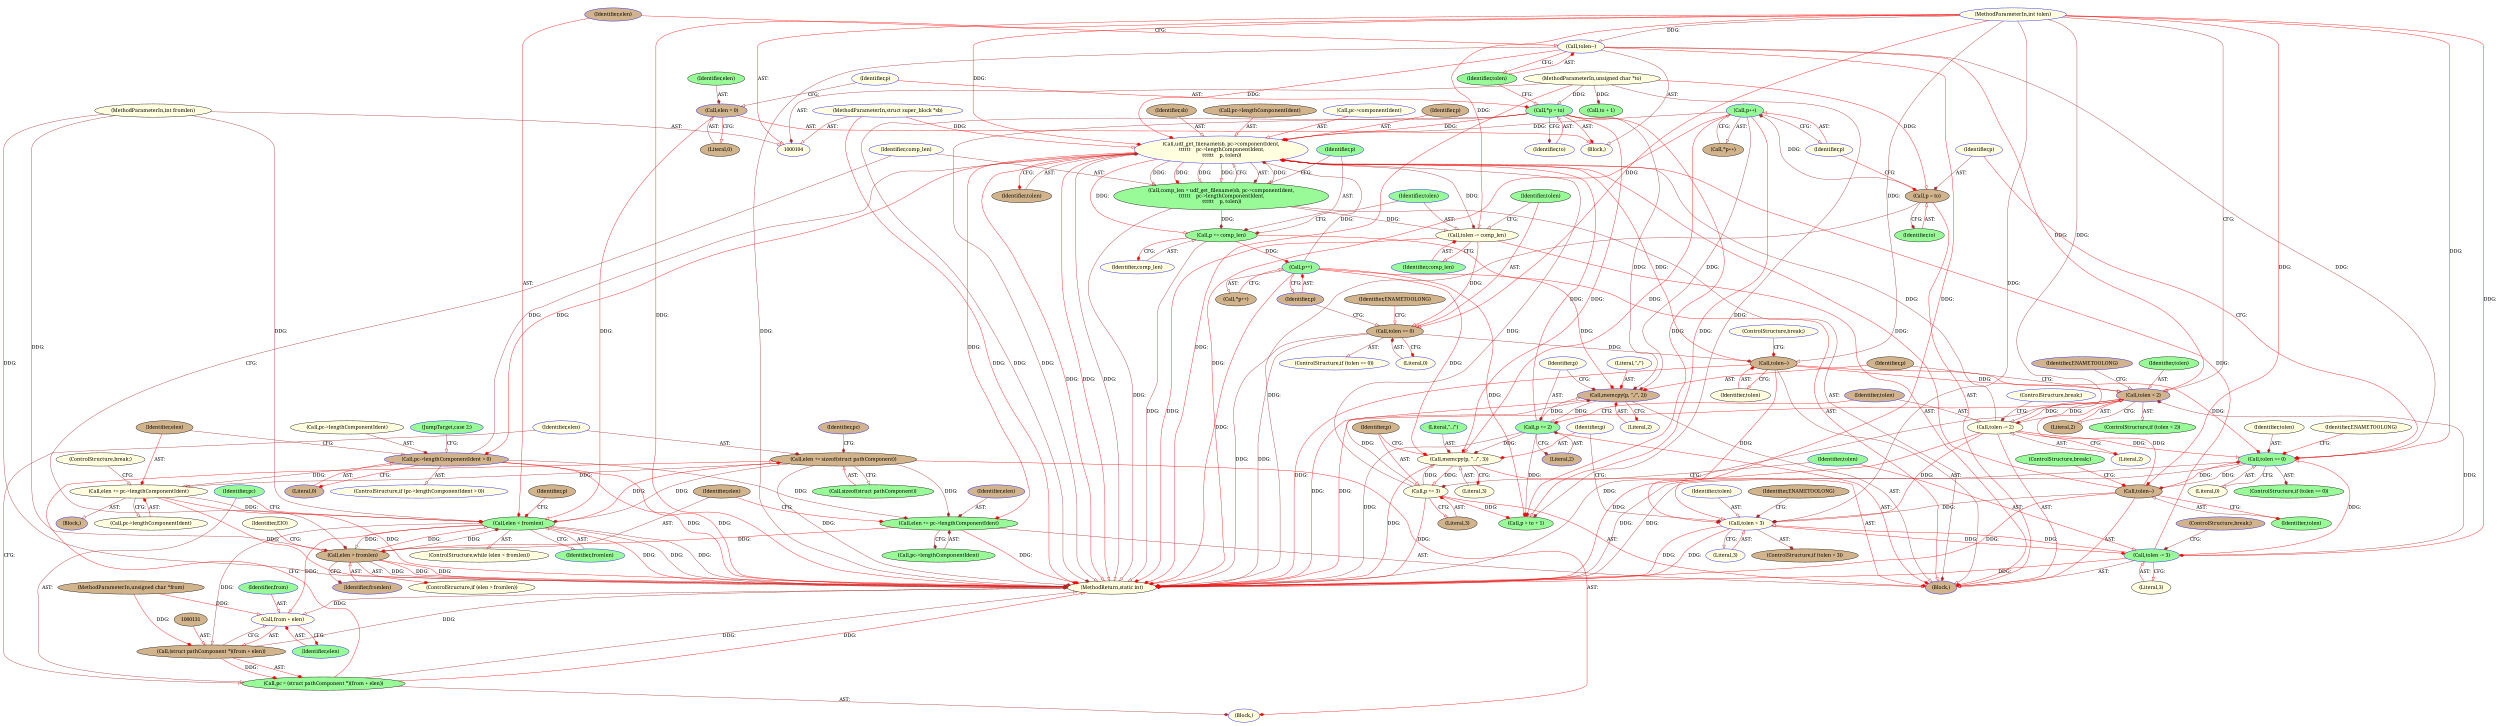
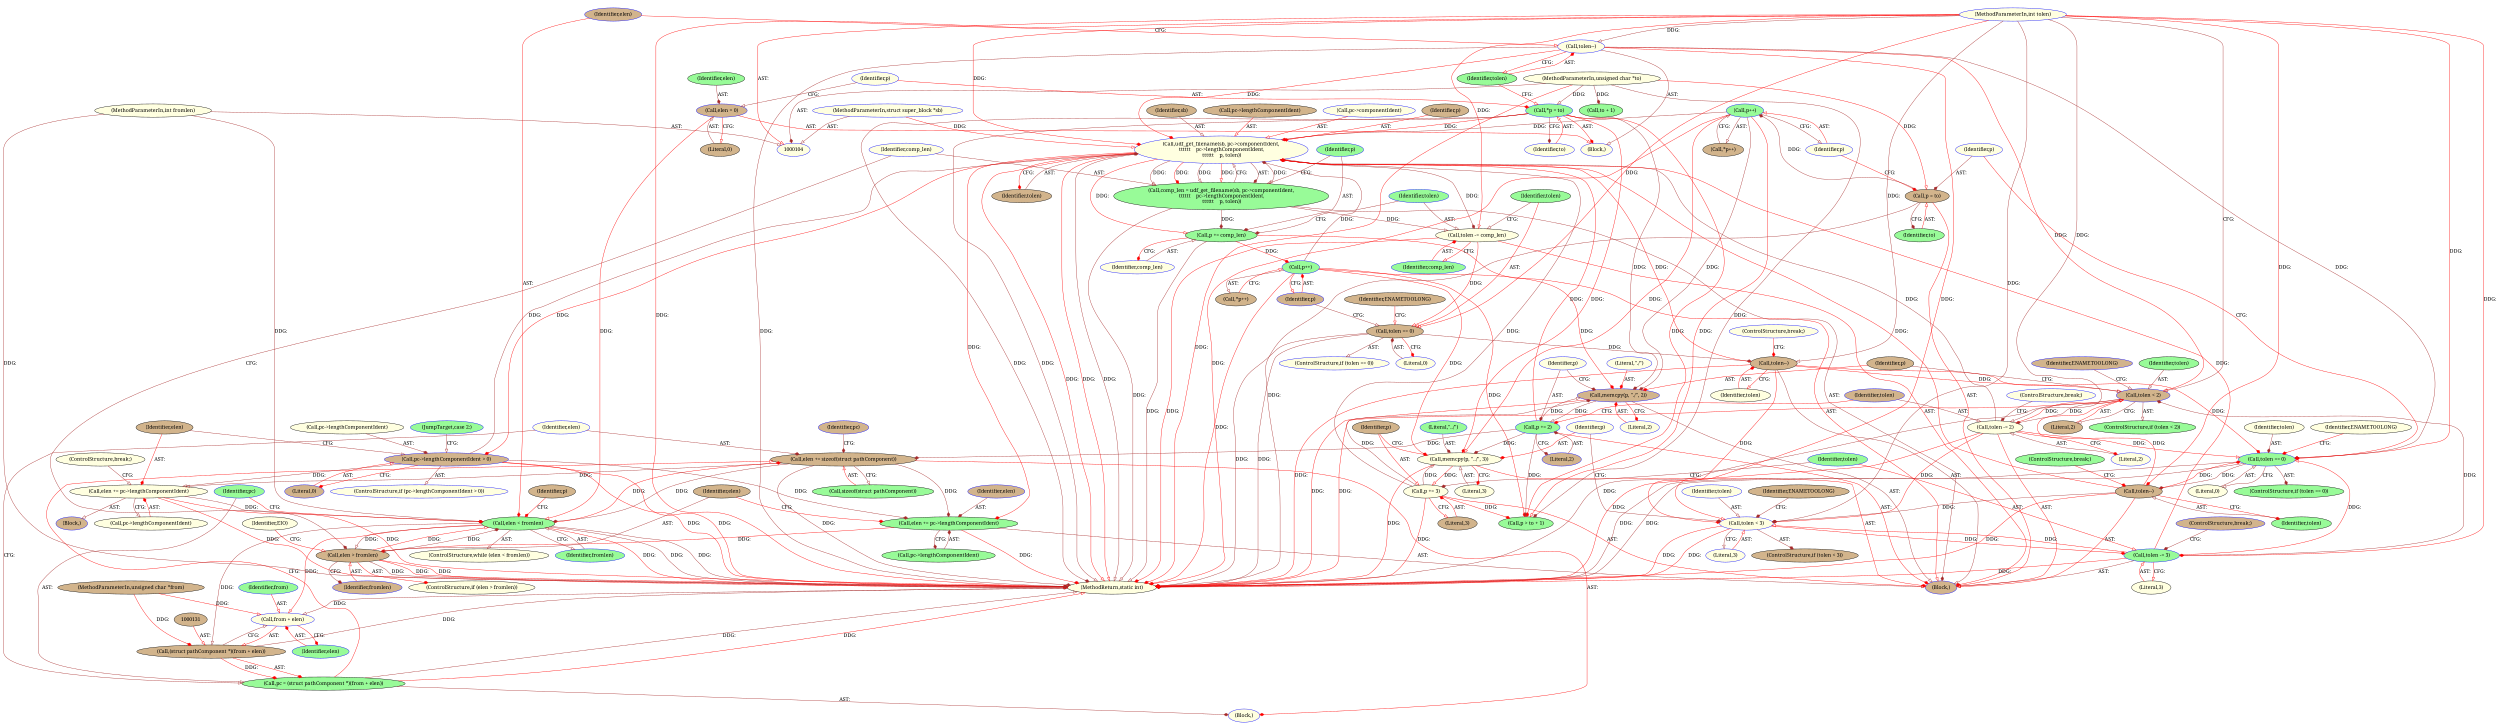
edge "(MethodParameterIn,struct super_block *sb)" -> "(MethodReturn,static int)": removed, label "DDG:"
edge "(MethodParameterIn,int fromlen)" -> "(Call,elen > fromlen)": removed, label "DDG:"
edge "(Call,p += 2)" -> "(MethodReturn,static int)": now "(Call,p += 2)" -> "(Call,elen += sizeof(struct pathComponent))"
